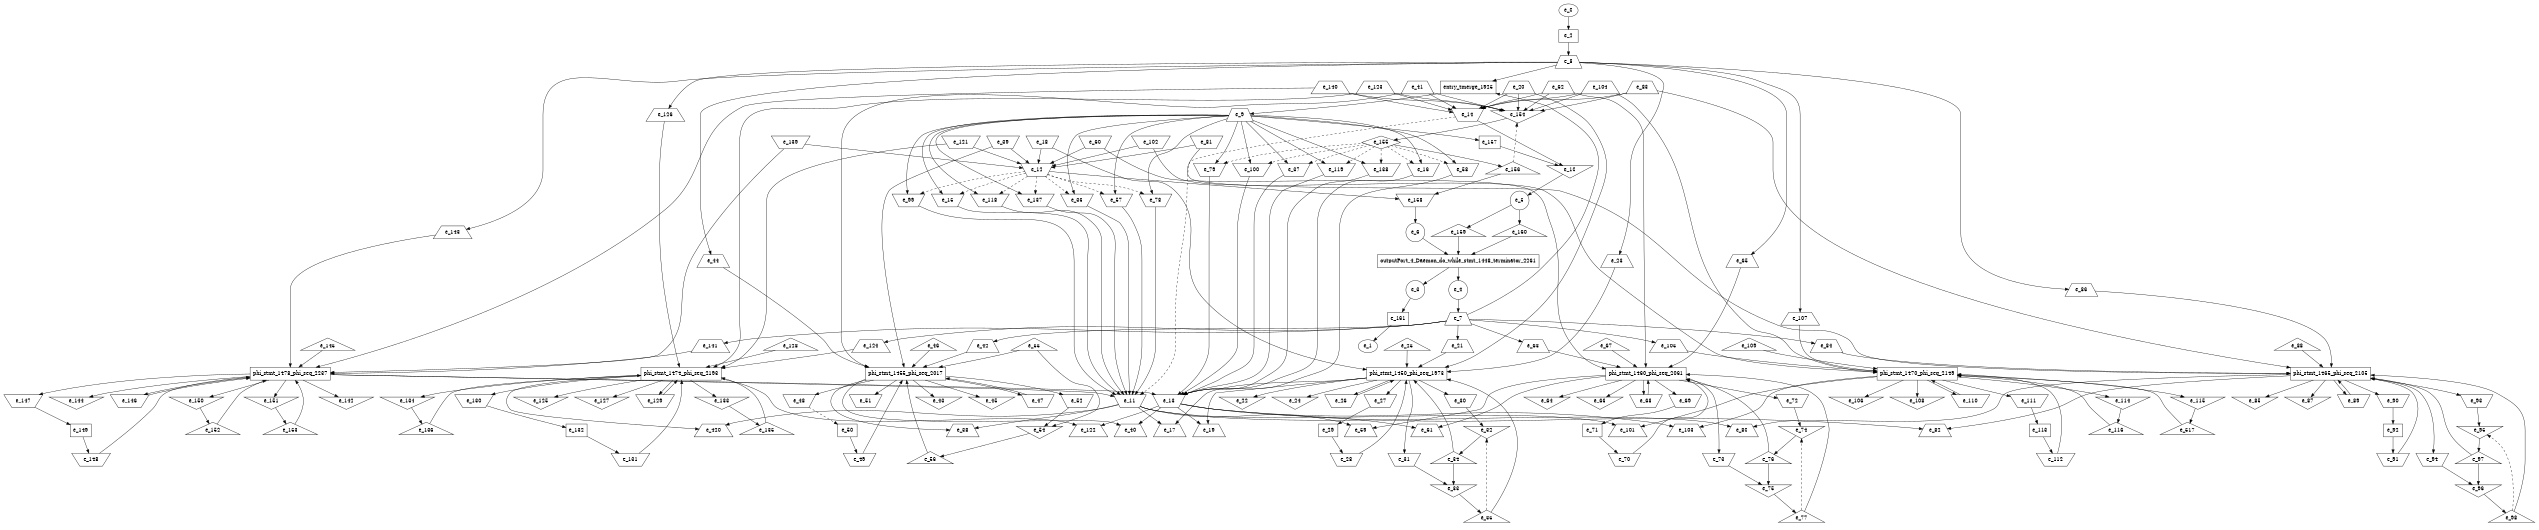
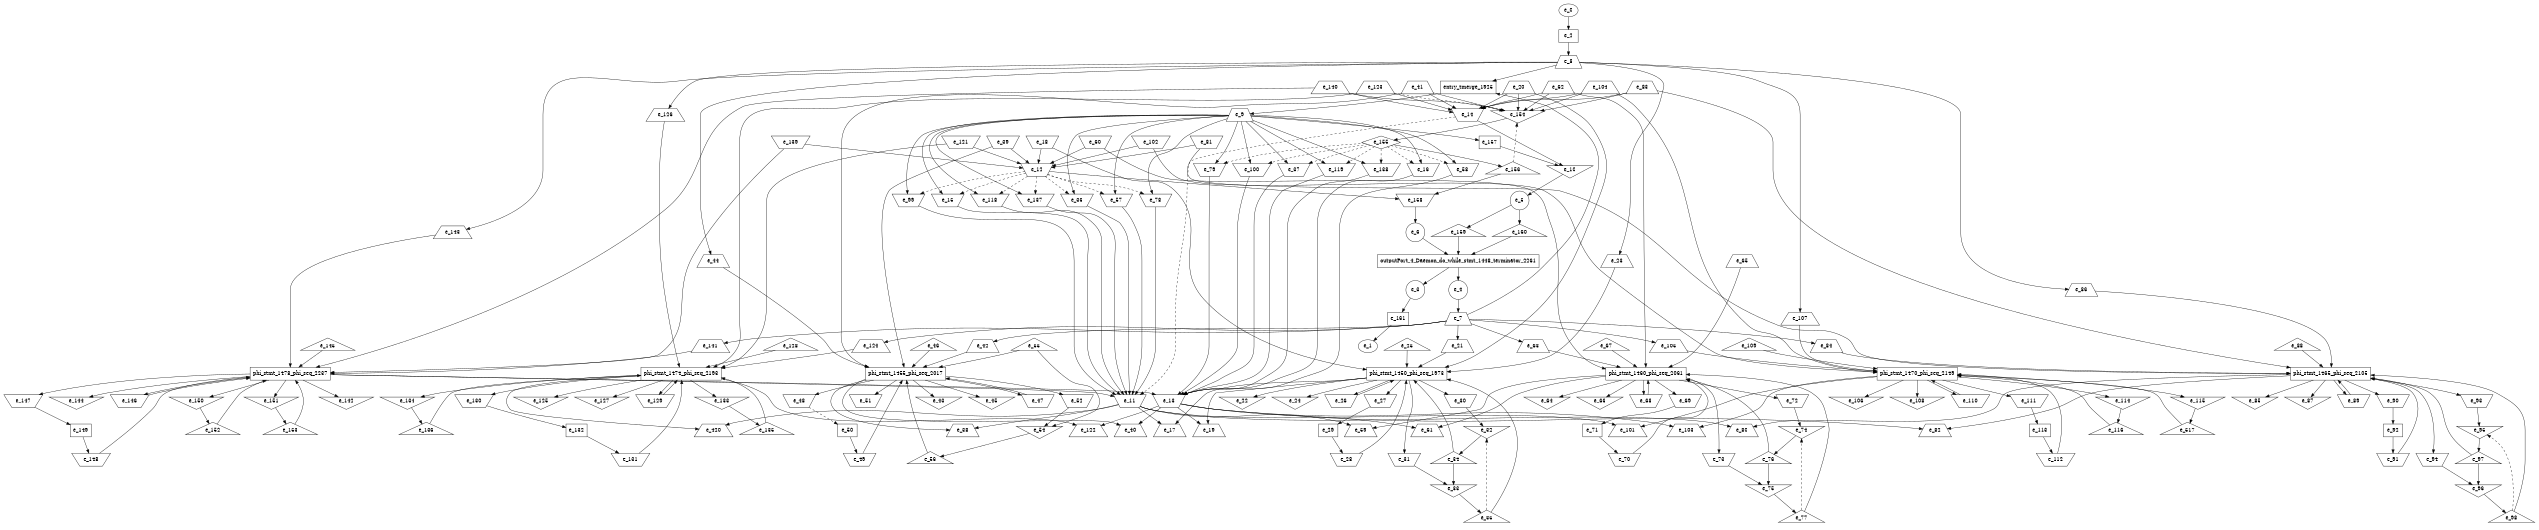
edge "e_8" -> "e_65": removed
edge "e_123" -> "e_154": style solid -> dashed
